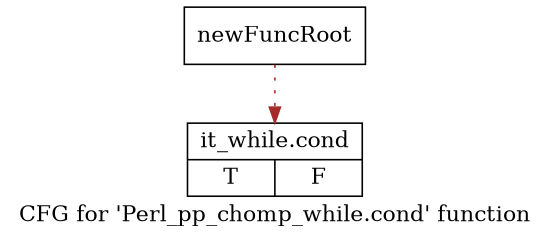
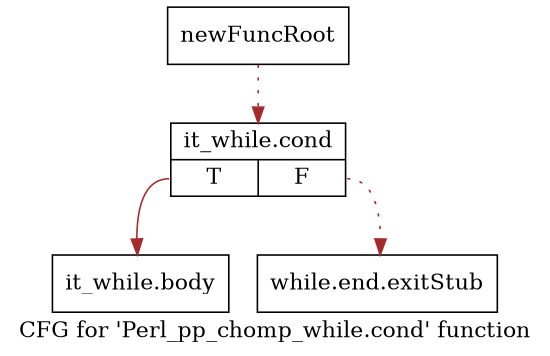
node "it_while.body": added
node "while.end.exitStub": added
